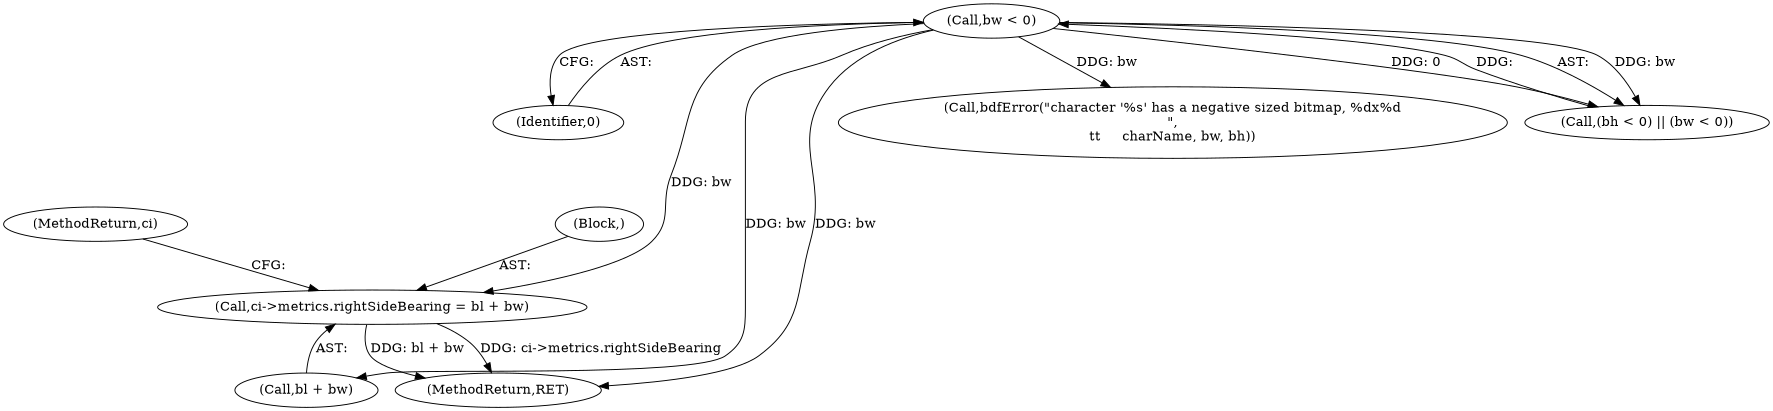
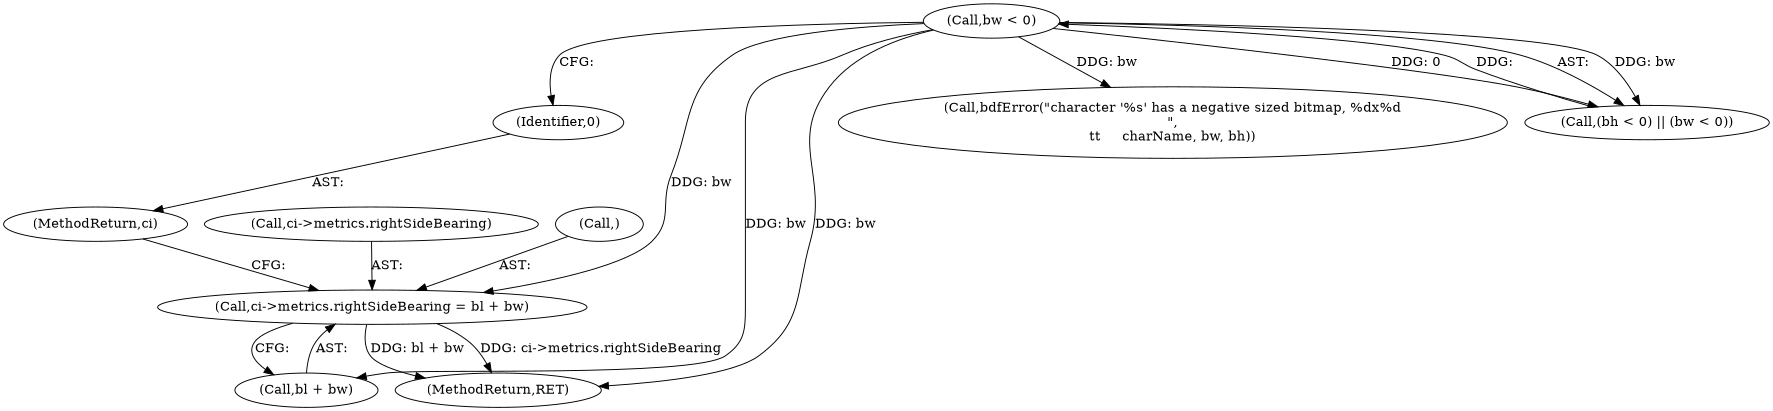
edge "(Identifier,0)" -> "(Call,bw < 0)": now "(Identifier,0)" -> "(MethodReturn,ci)"
node "(Call,ci->metrics.rightSideBearing)": added
node "(Block,)": label "(Block,)" -> "(Call,)"
edge "(Call,ci->metrics.rightSideBearing = bl + bw)" -> "(Call,bl + bw)": added, label "CFG:"
